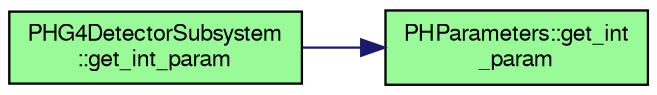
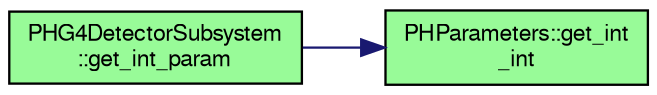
node "PHParameters::get_int _param": label "PHParameters::get_int _param" -> "PHParameters::get_int _int"
